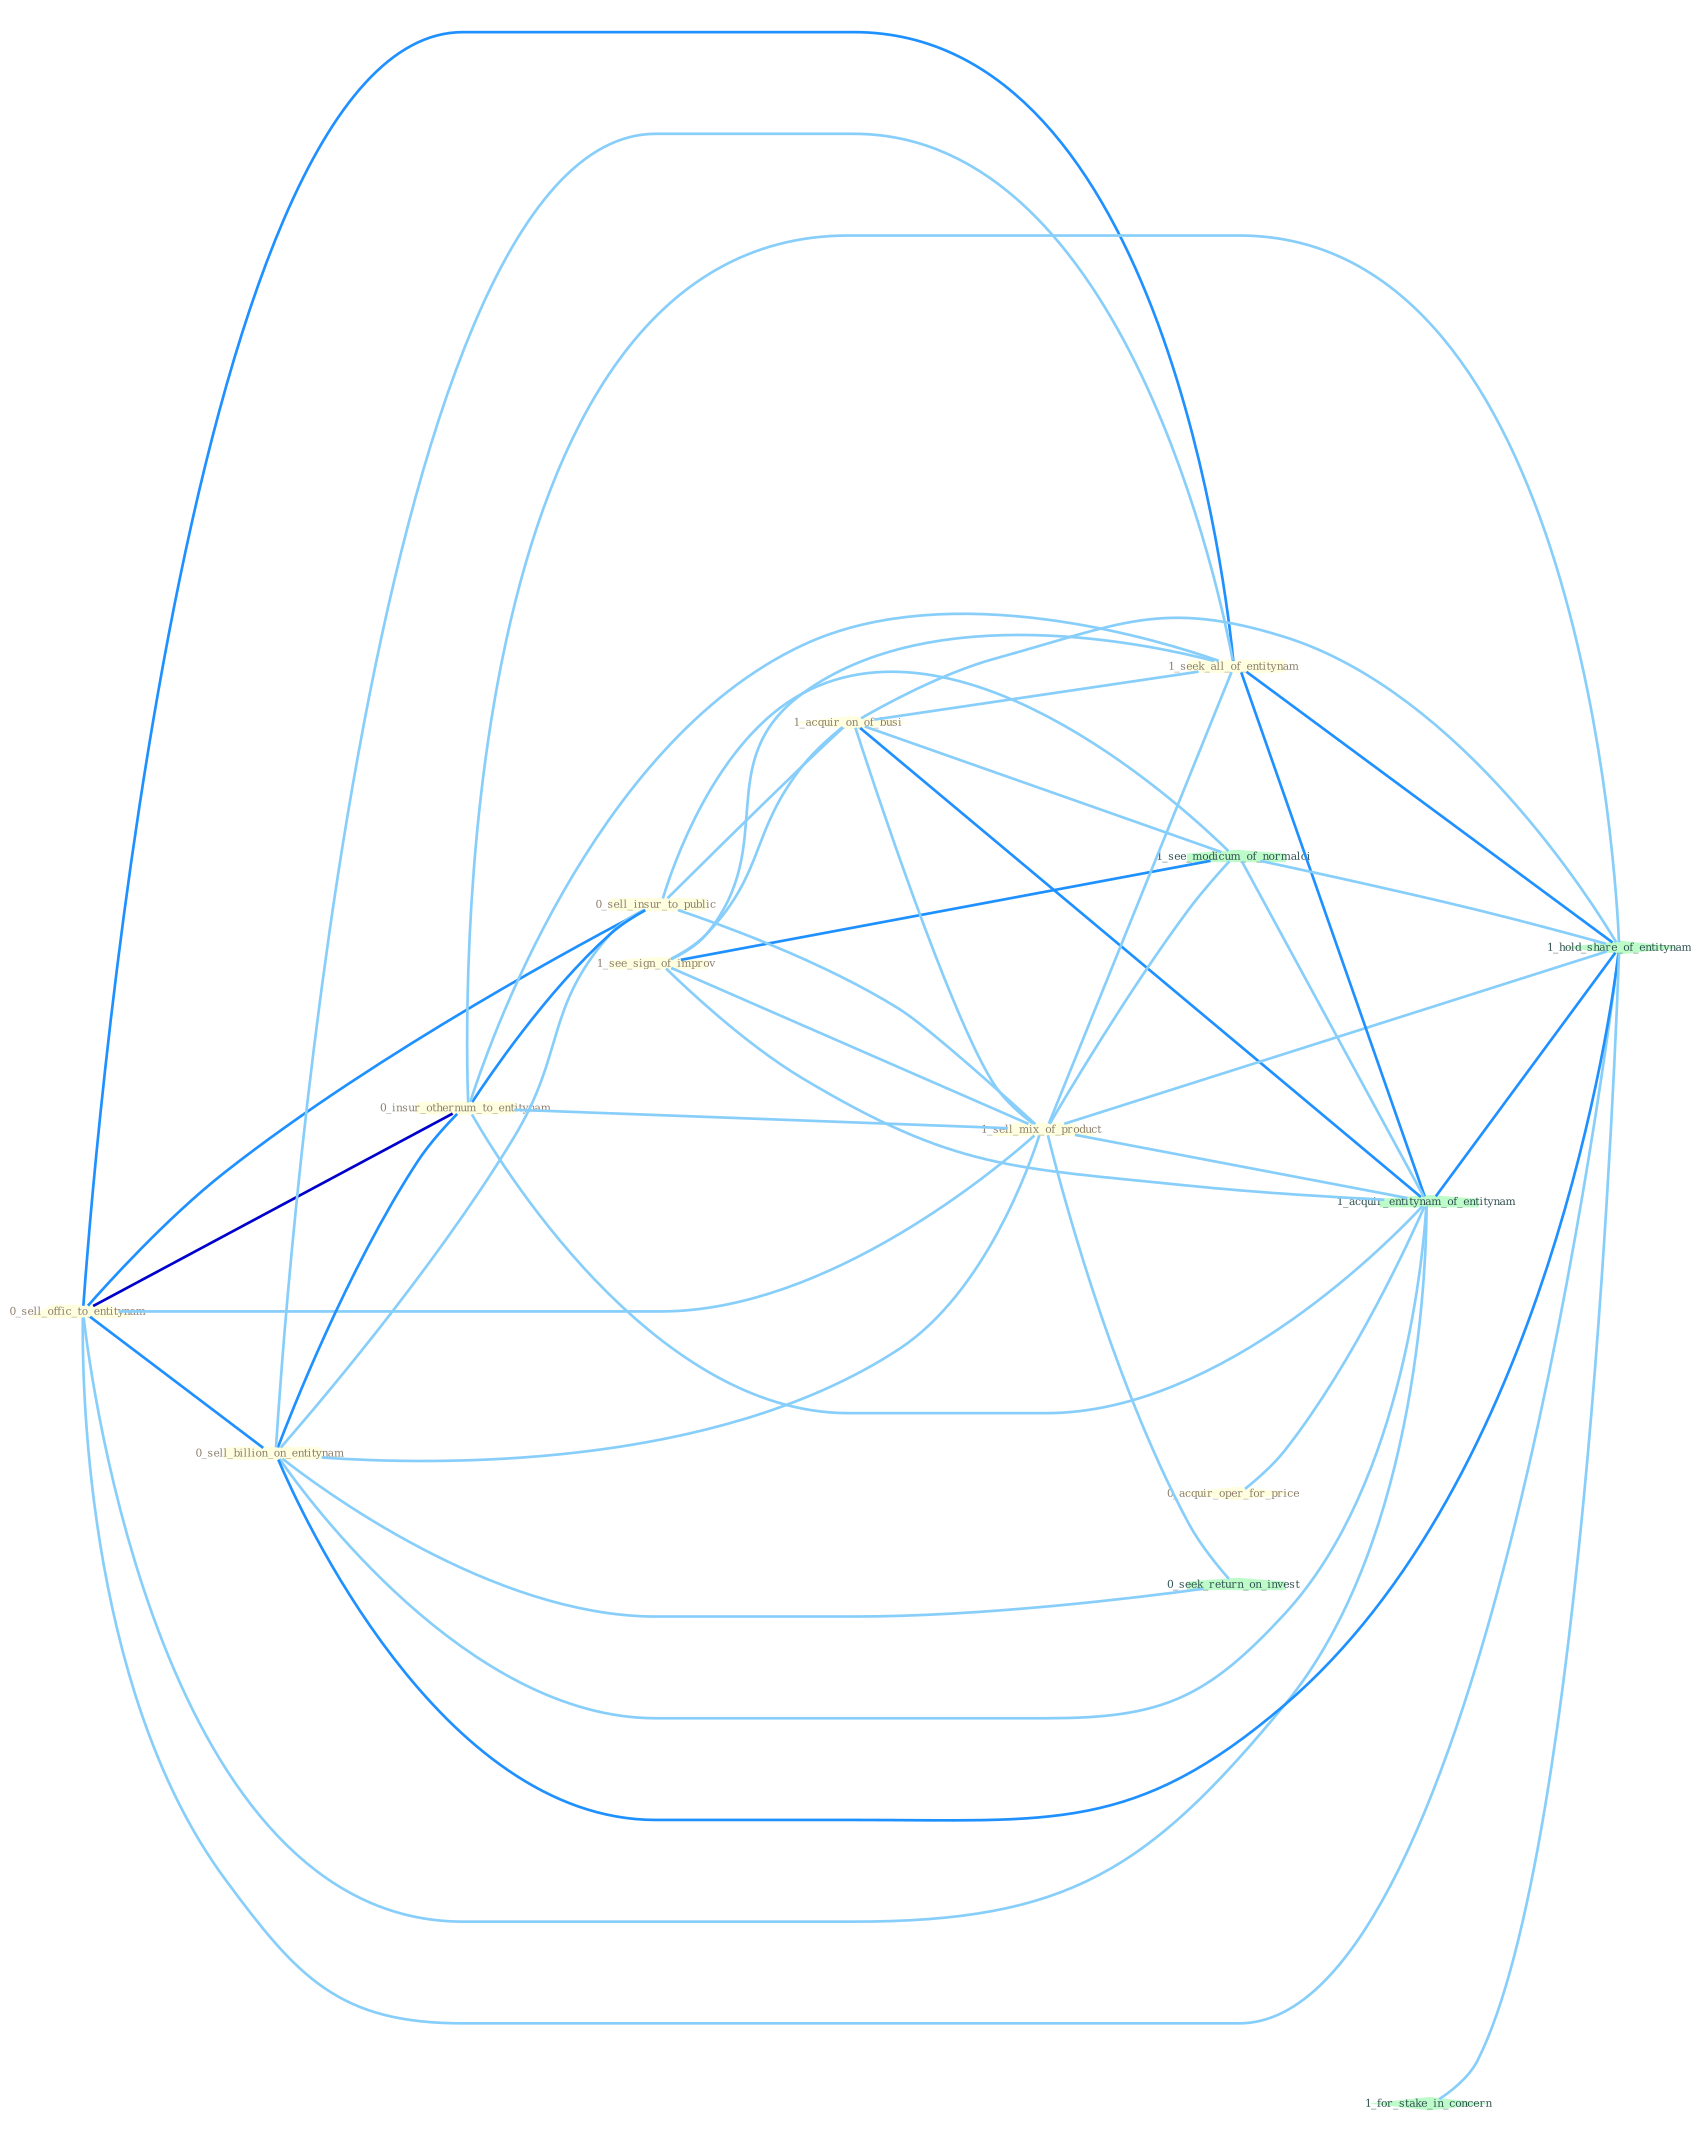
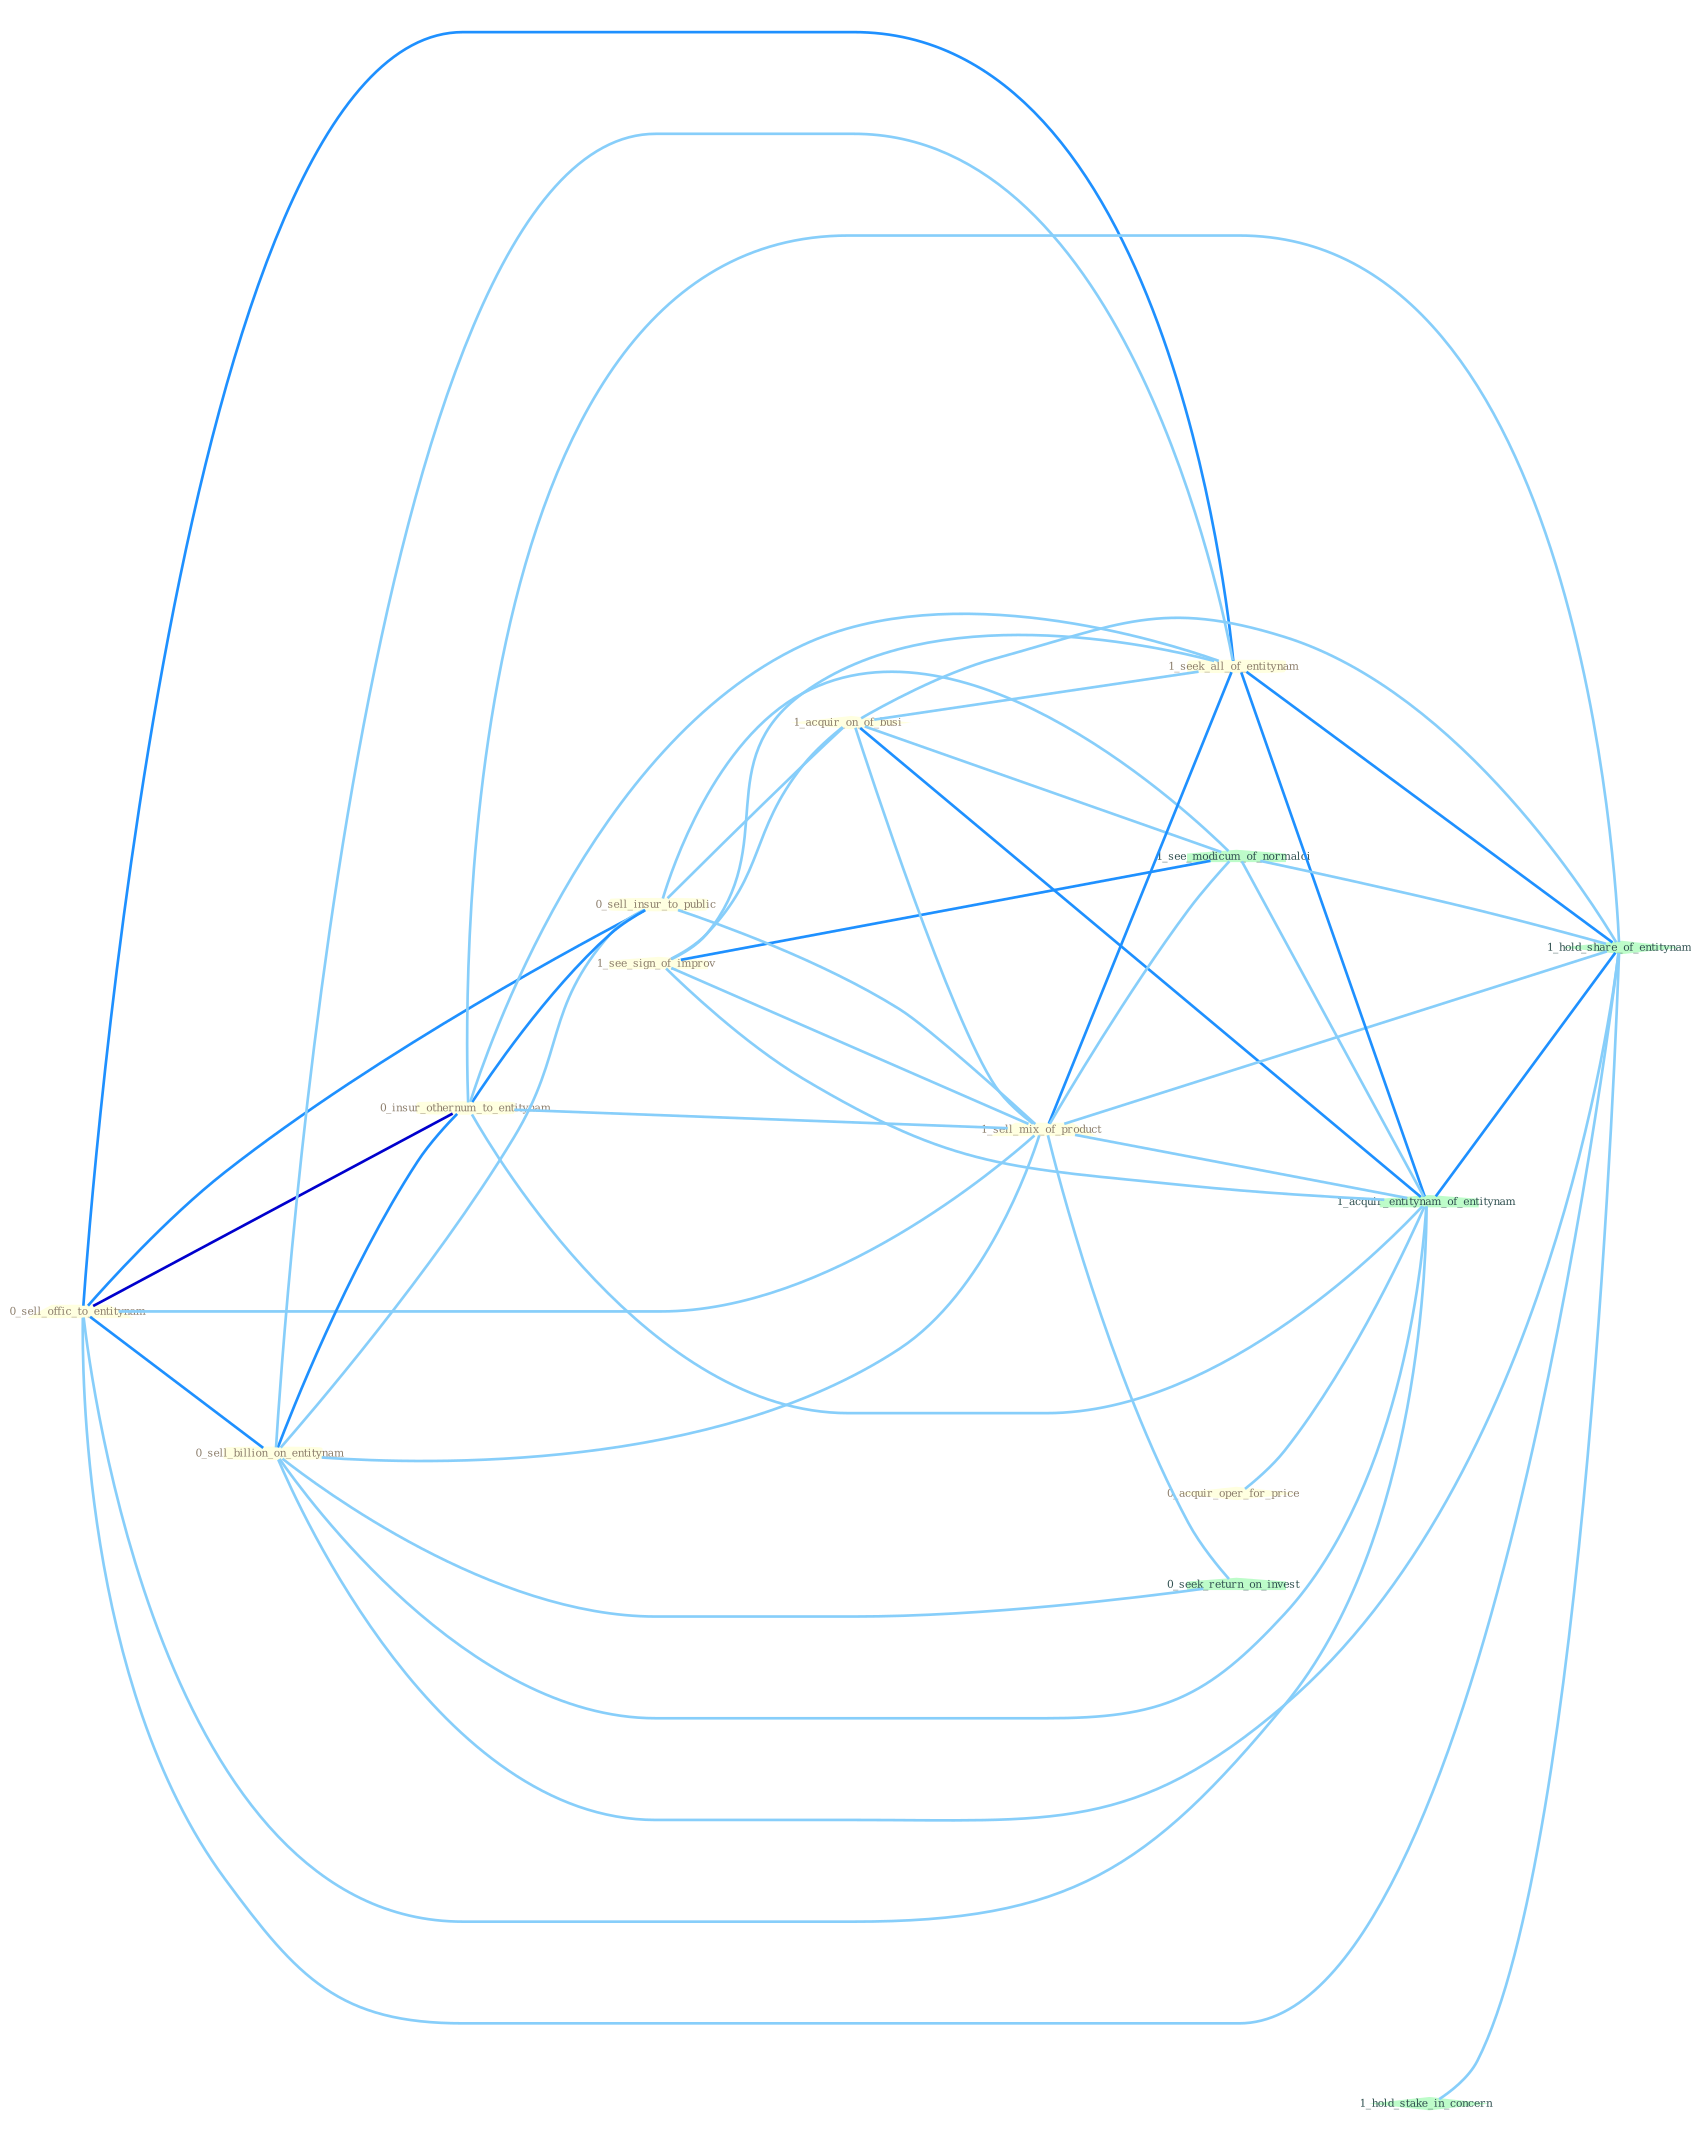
edge "1_seek_all_of_entitynam" -- "1_sell_mix_of_product": color #87cefa -> #1e90ff
edge "1_hold_share_of_entitynam" -- "0_sell_billion_on_entitynam": color #1e90ff -> #87cefa
node "1_for_stake_in_concern": label "1_for_stake_in_concern" -> "1_hold_stake_in_concern"
